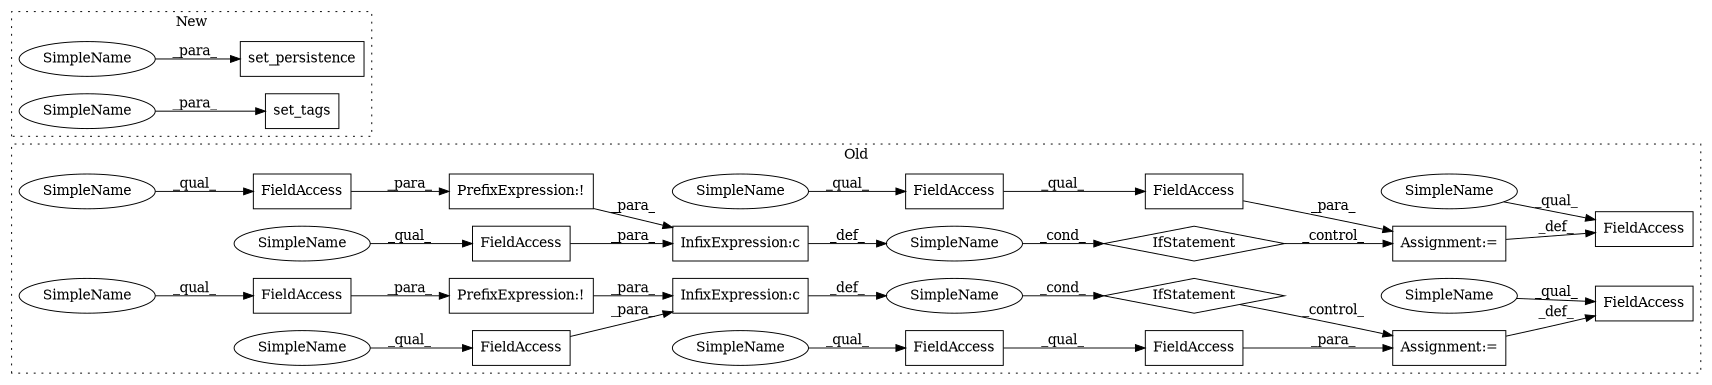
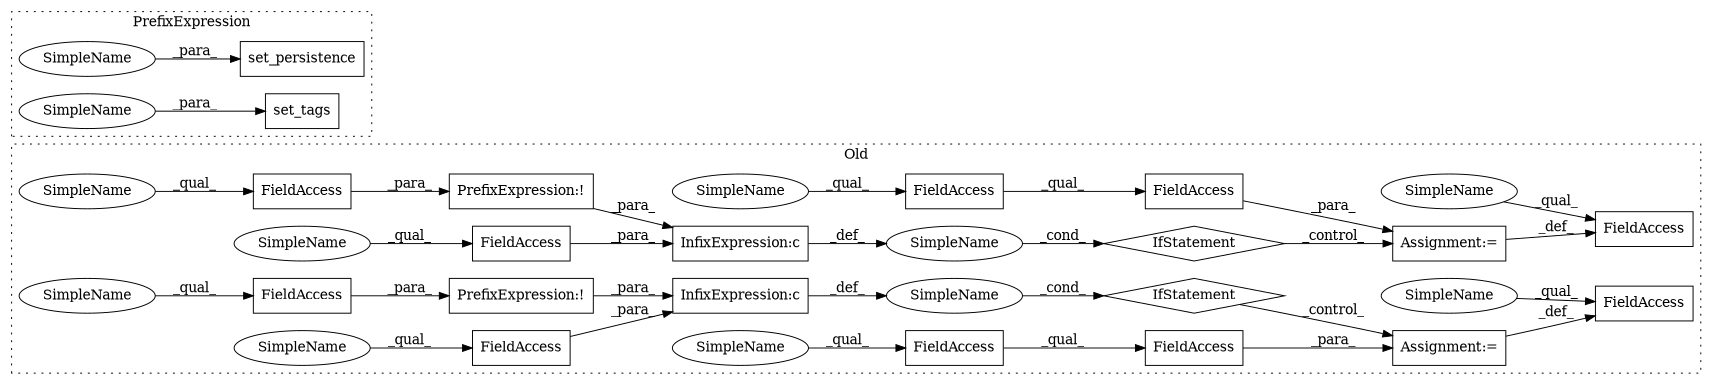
cluster "New": label "New" -> "PrefixExpression"
